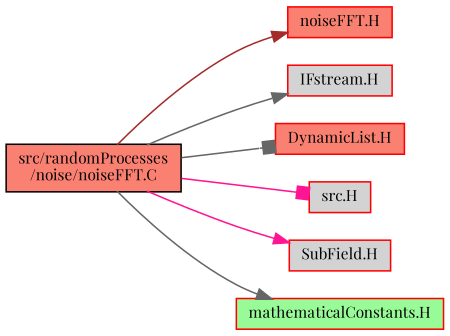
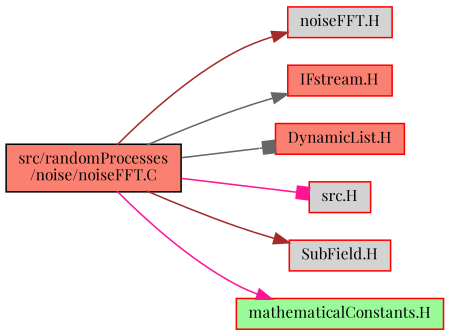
node "noiseFFT.H": fillcolor salmon -> lightgrey
node "IFstream.H": fillcolor lightgrey -> salmon
edge "src/randomProcesses /noise/noiseFFT.C" -> "SubField.H": color deeppink -> brown
edge "src/randomProcesses /noise/noiseFFT.C" -> "mathematicalConstants.H": color gray40 -> deeppink
